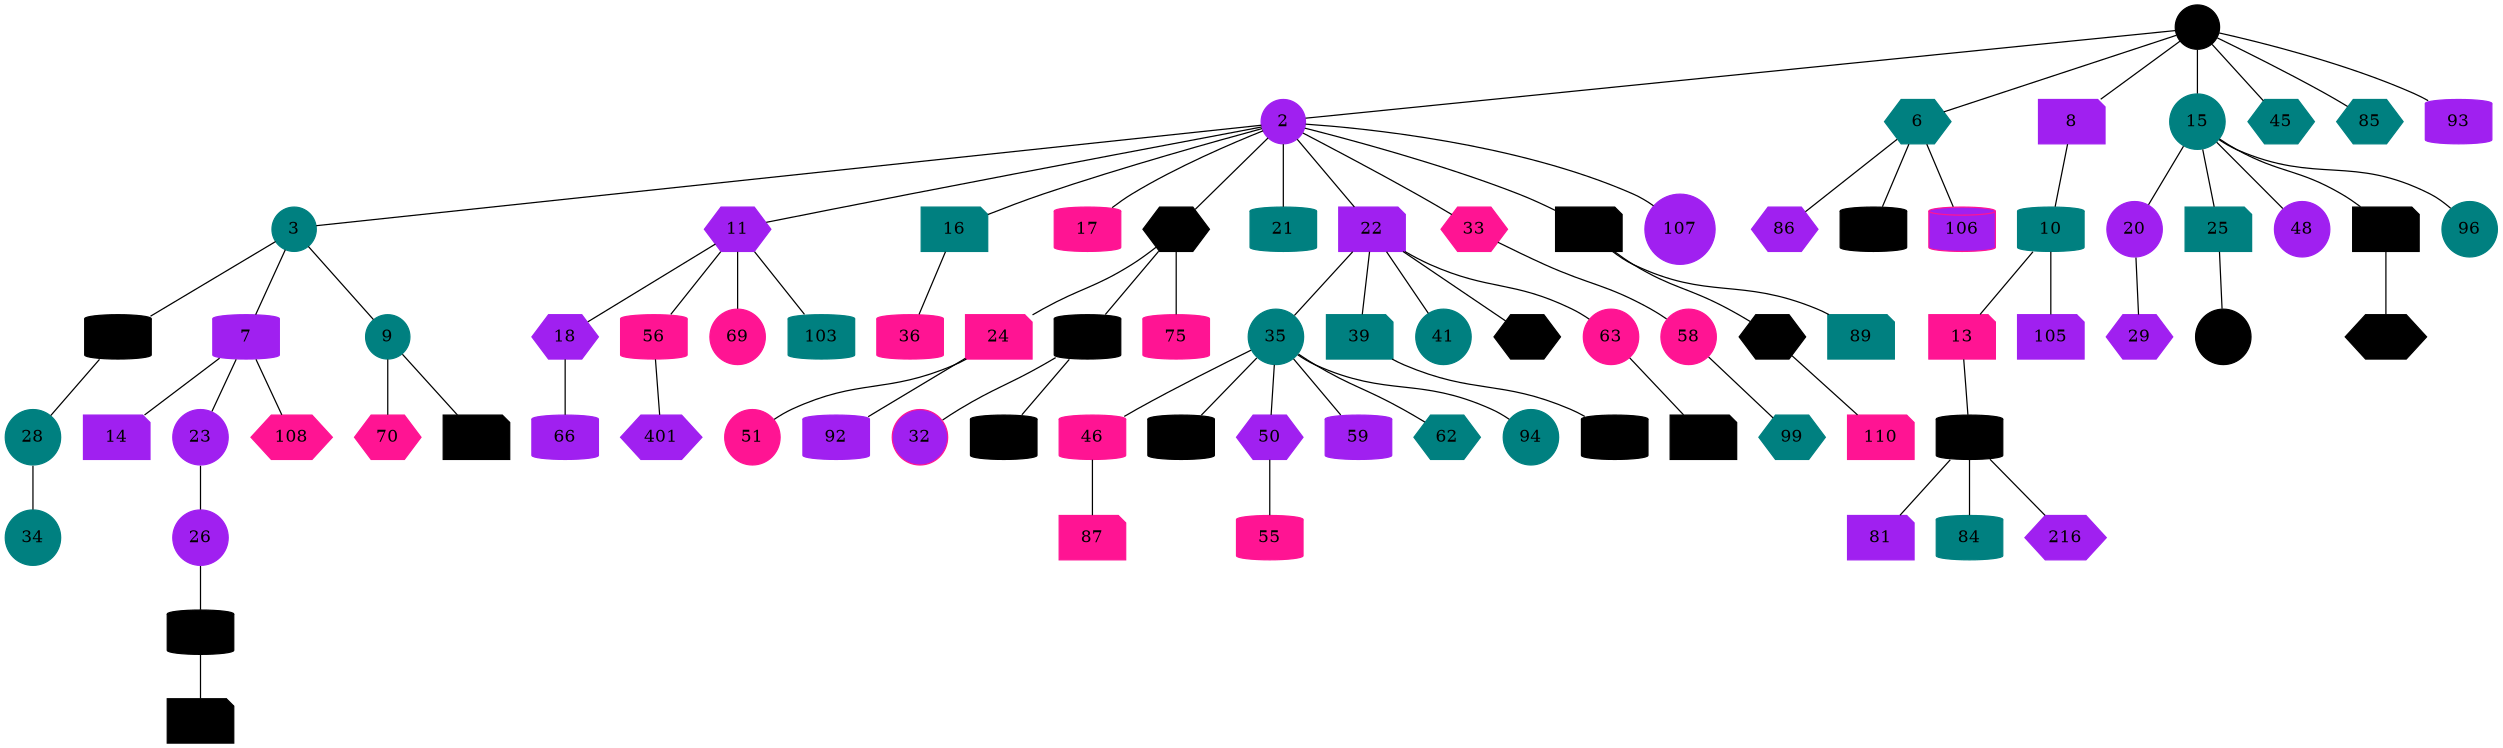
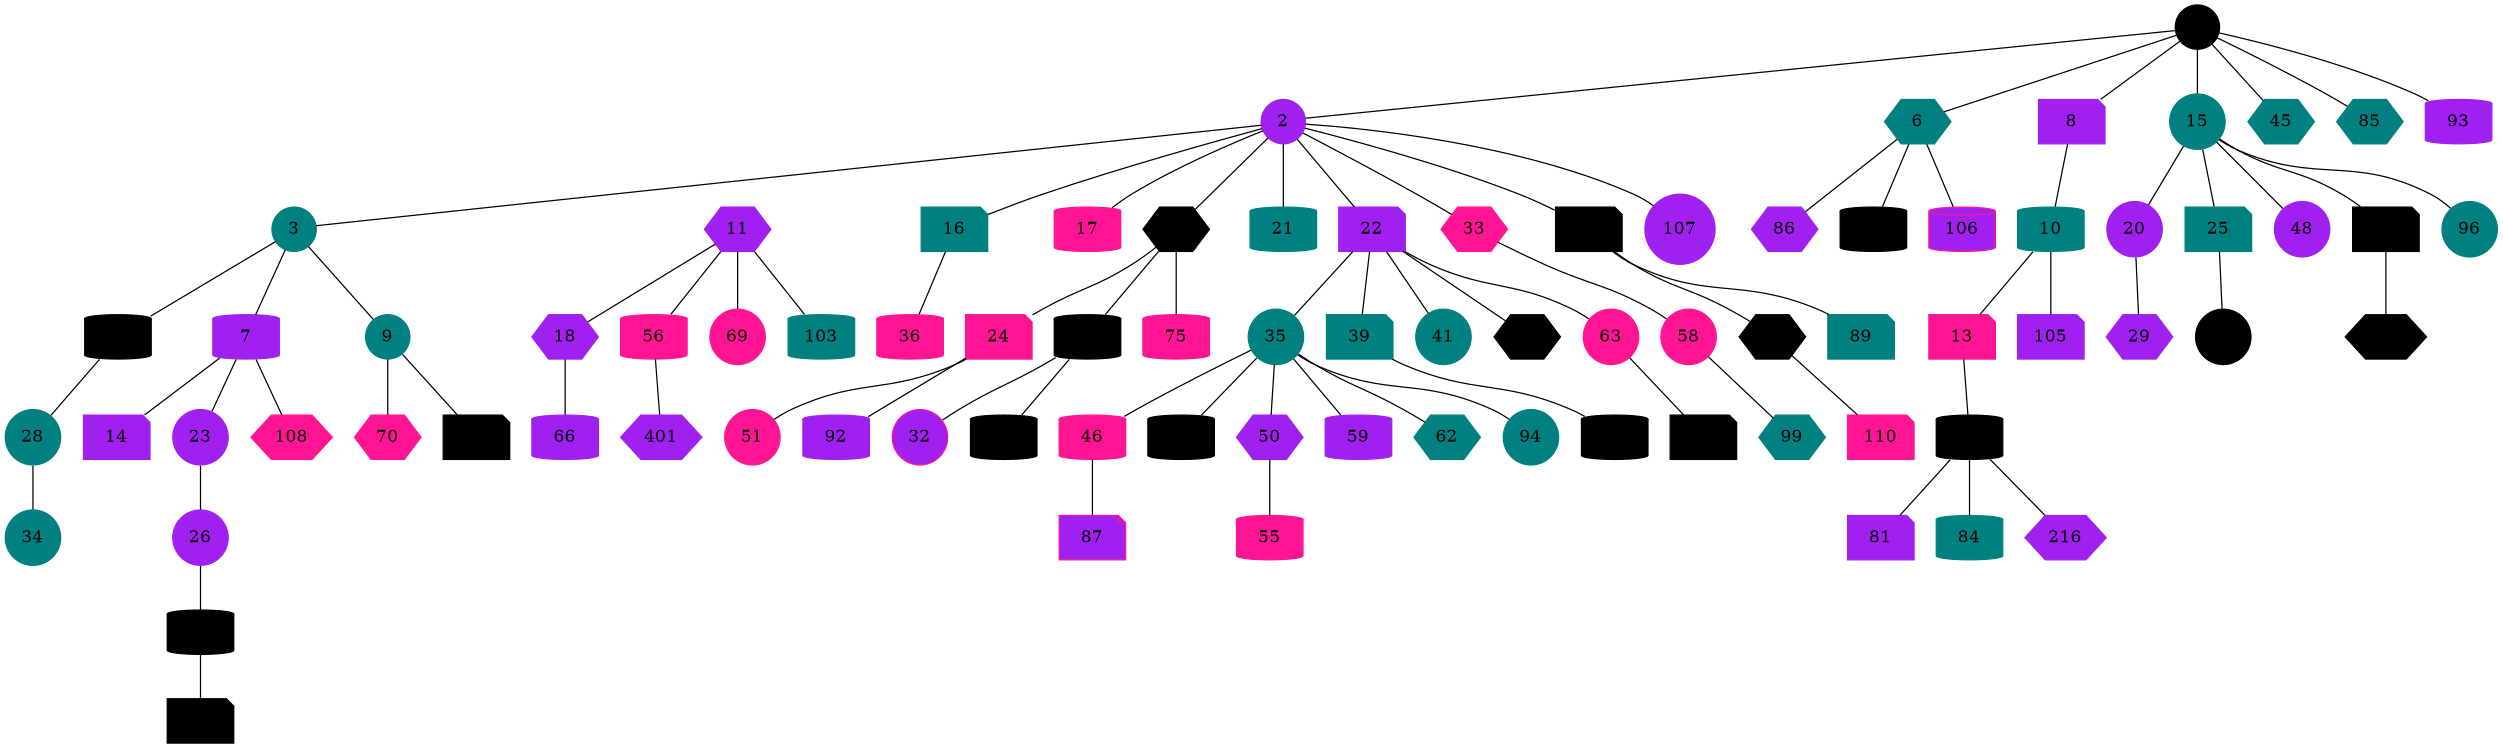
edge "2" -- "11": removed
node "87": fillcolor deeppink -> purple
